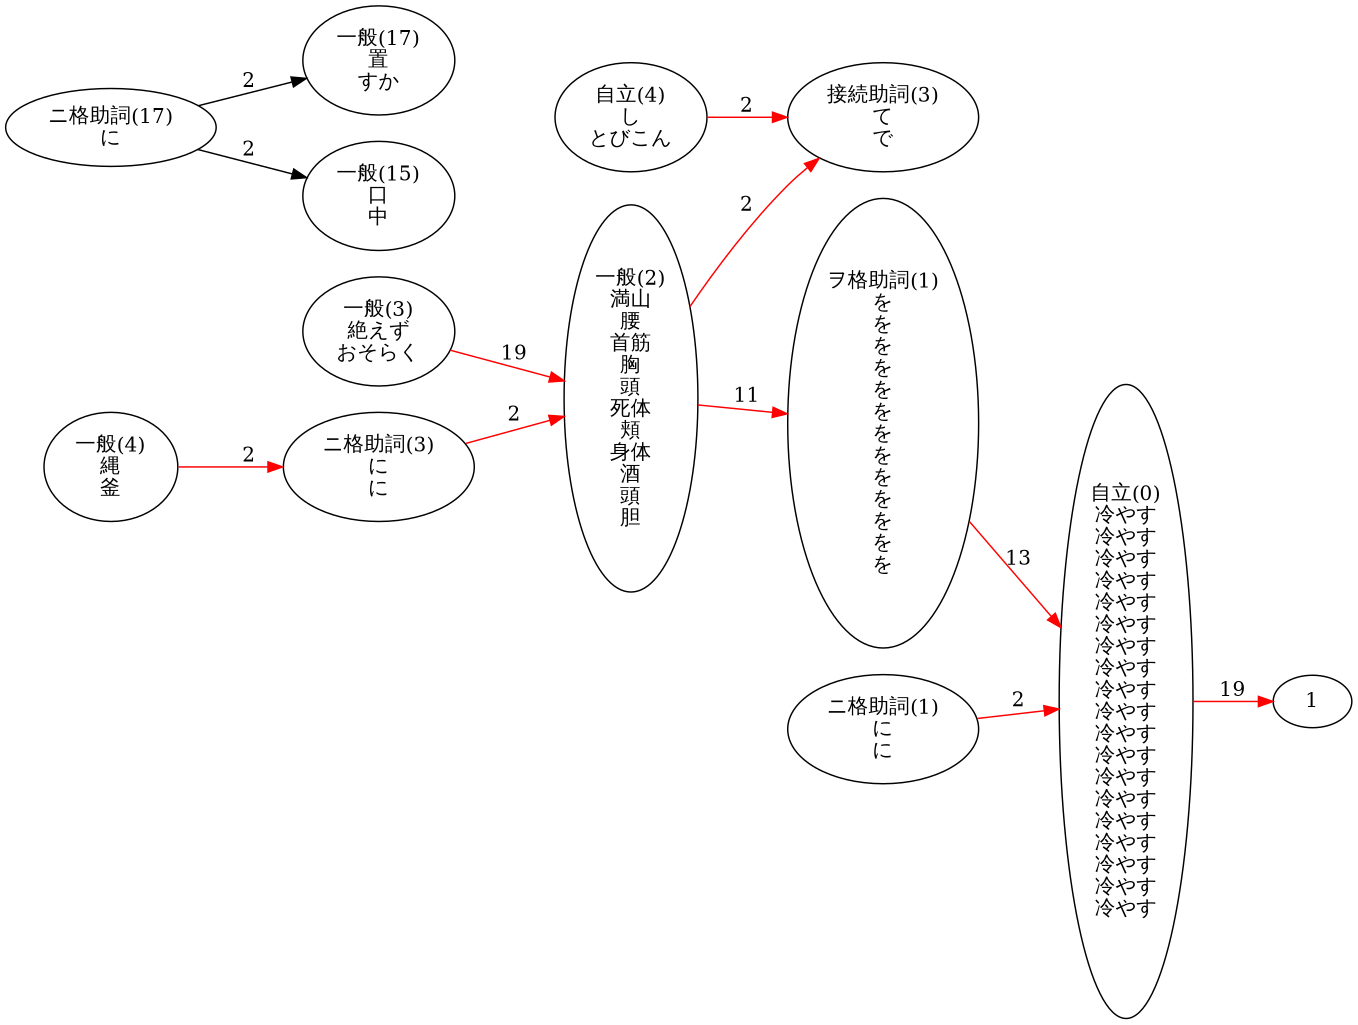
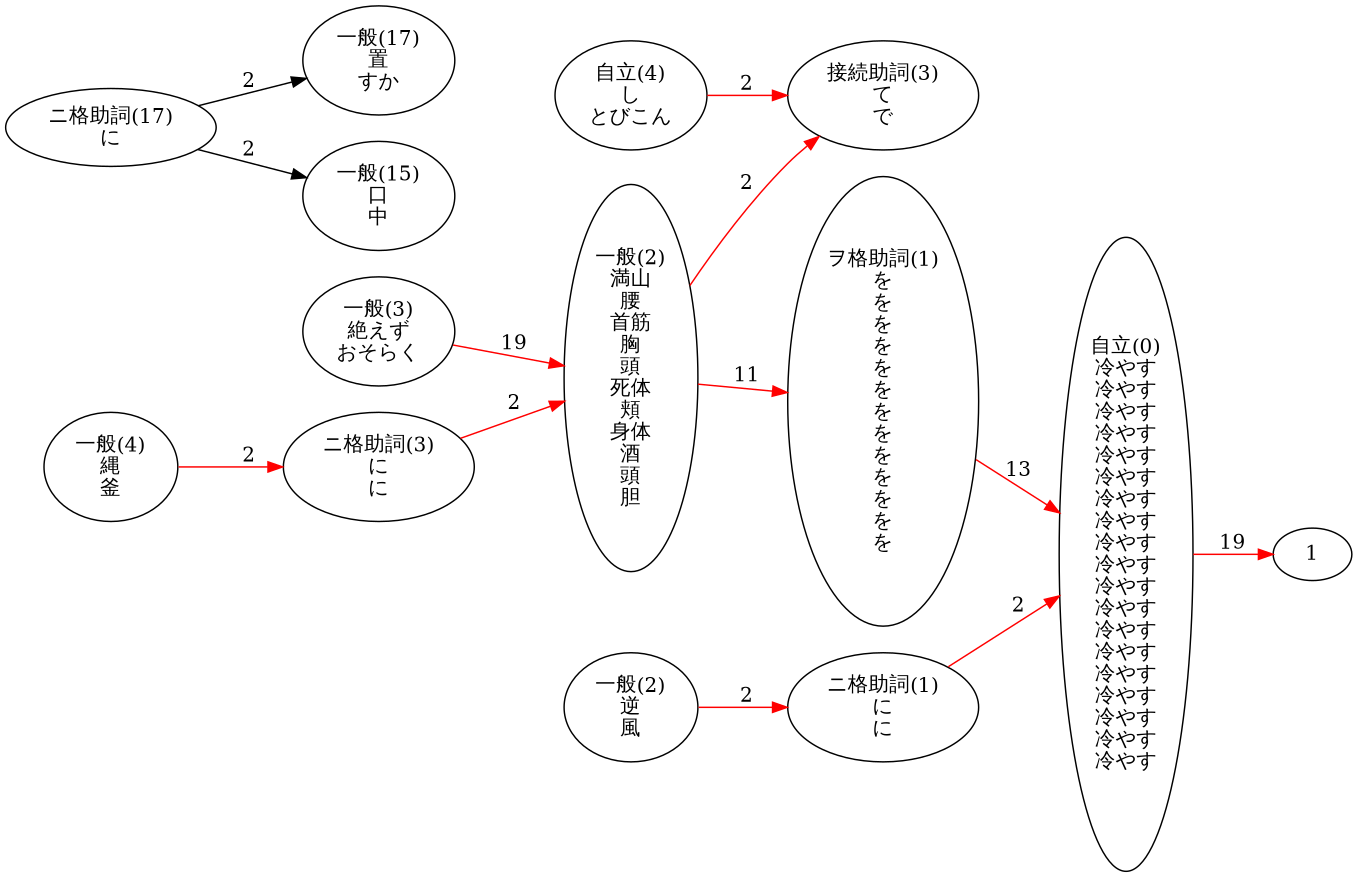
node "一般(2) 逆 風": added
